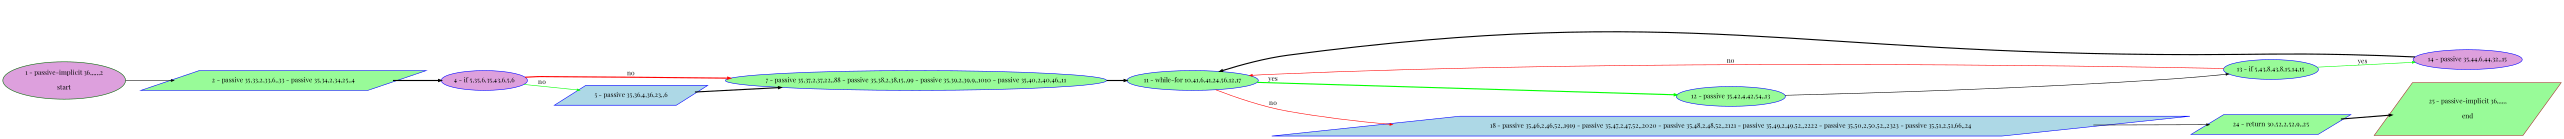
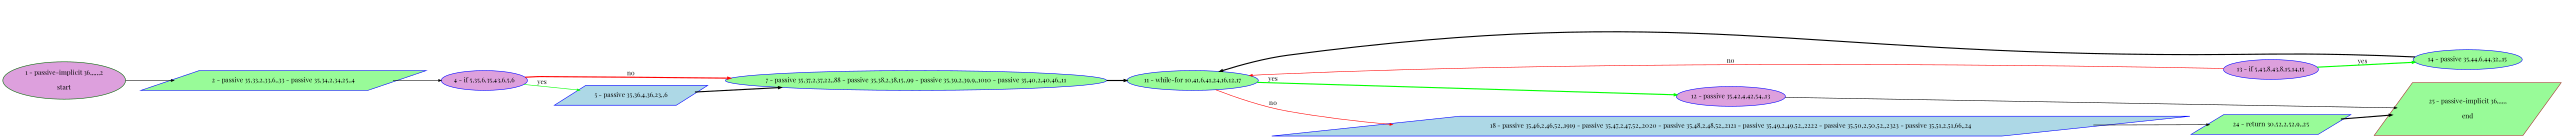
node "14 - passive 35,44,6,44,32,,15": fillcolor plum -> palegreen
edge "13 - if 5,43,8,43,8,15,14,15" -> "14 - passive 35,44,6,44,32,,15": style solid -> bold
node "13 - if 5,43,8,43,8,15,14,15": fillcolor palegreen -> plum
edge "2 - passive 35,33,2,33,6,,33 - passive 35,34,2,34,25,,4" -> "4 - if 5,35,6,35,43,6,5,6": style bold -> solid
node "11 - while-for 10,41,6,41,24,56,12,17": label "11 - while-for 10,41,6,41,24,56,12,17" -> "11 - while-for 10,41,6,41,24,16,12,17"
edge "4 - if 5,35,6,35,43,6,5,6" -> "5 - passive 35,36,4,36,23,,6": label "no" -> "yes"
edge "12 - passive 35,42,4,42,54,,13" -> "13 - if 5,43,8,43,8,15,14,15": now "12 - passive 35,42,4,42,54,,13" -> "25 - passive-implicit 36,,,,,, end"
node "12 - passive 35,42,4,42,54,,13": fillcolor palegreen -> plum
